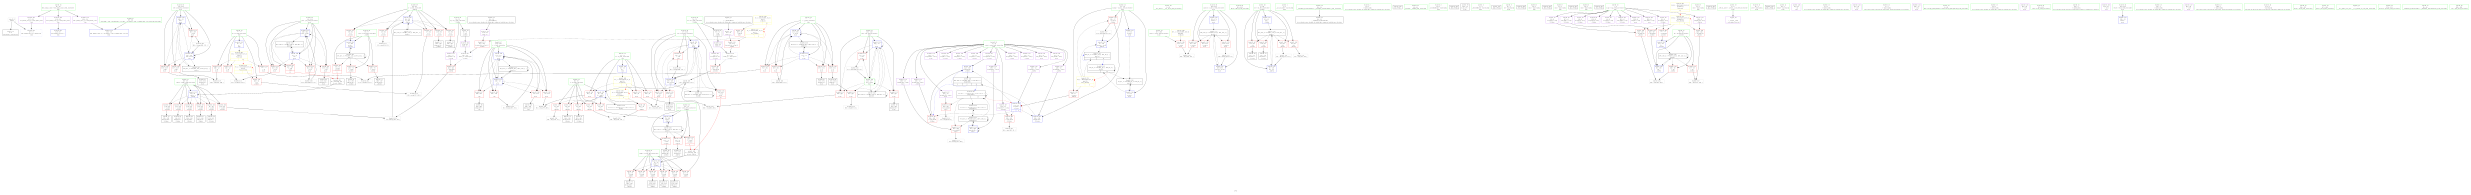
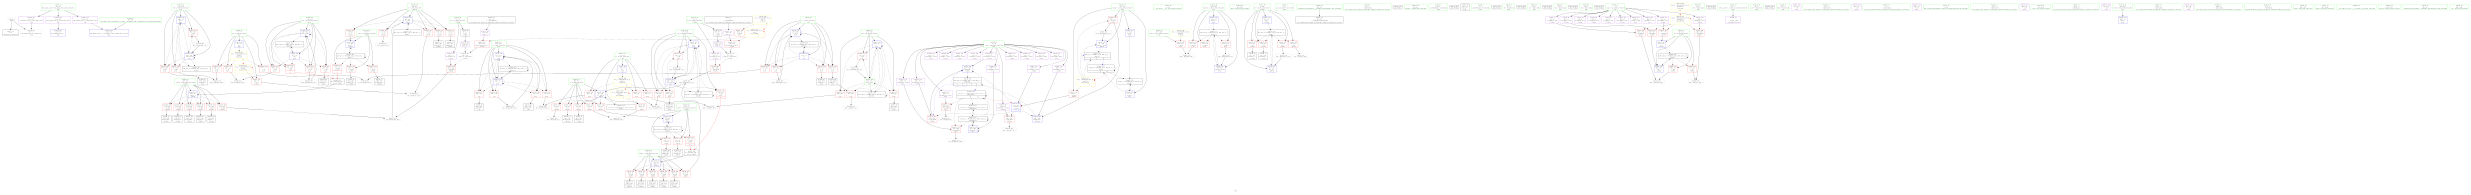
node "NodeID: 82": added
